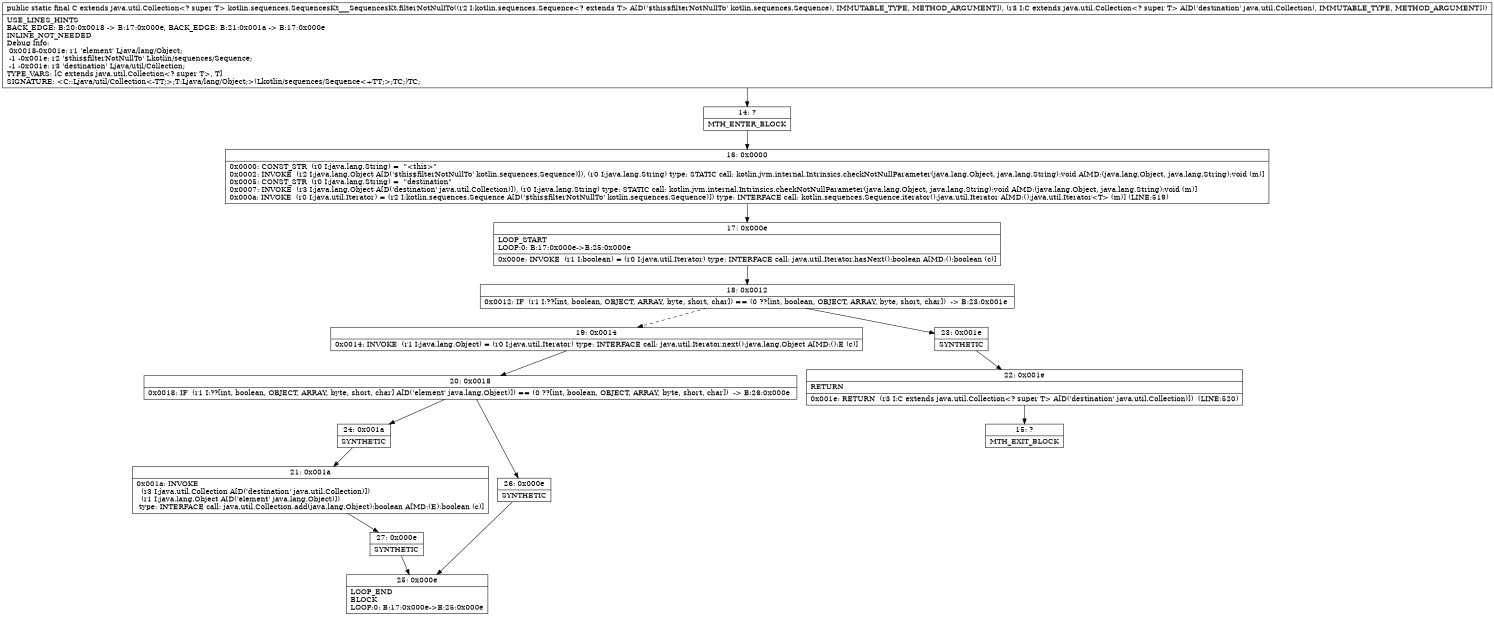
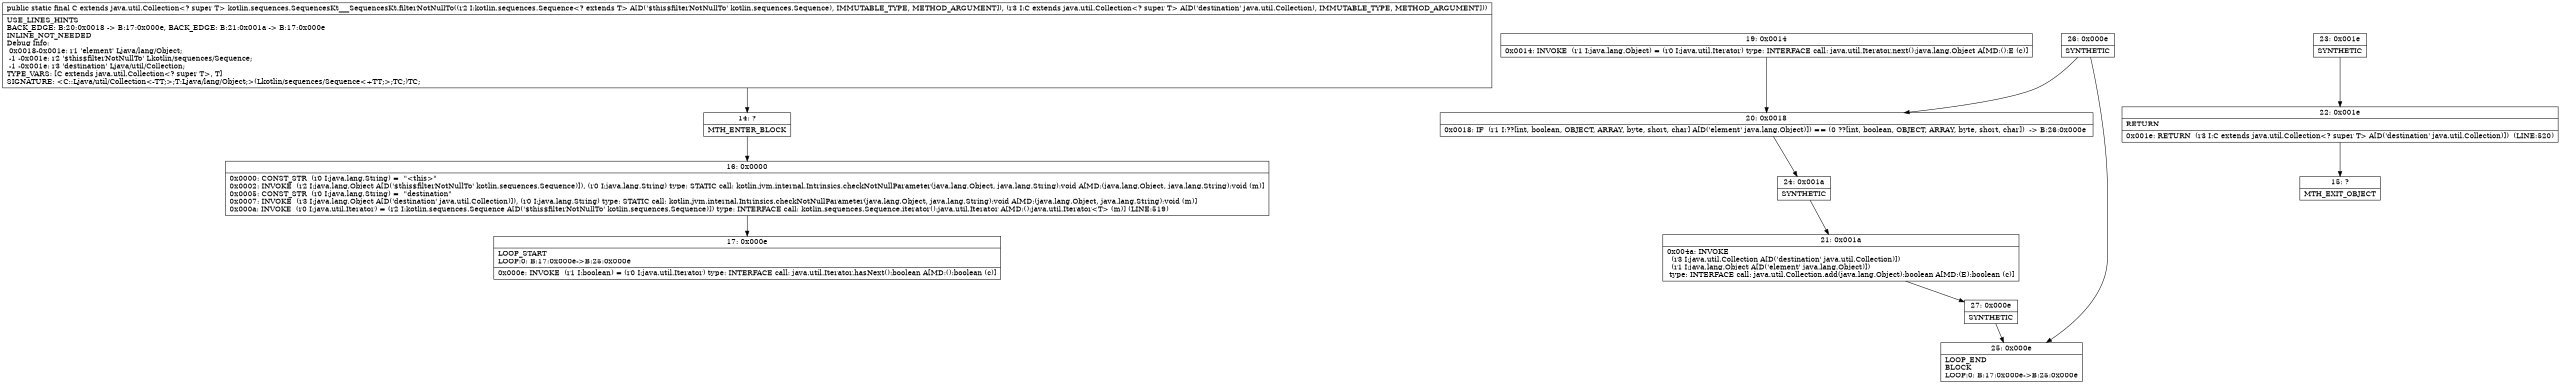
node "18: 0x0012": removed
edge "20: 0x0018" -> "26: 0x000e": reversed
node "15: ?": text "MTH_EXIT_BLOCK" -> "MTH_EXIT_OBJECT"
node "21: 0x001a": text "0x001a: INVOKE" -> "0x004a: INVOKE"
